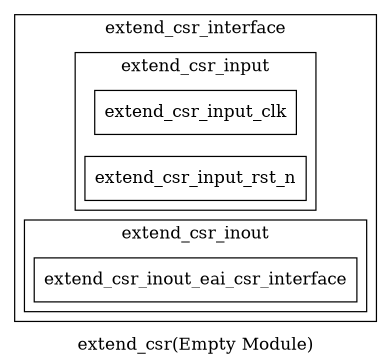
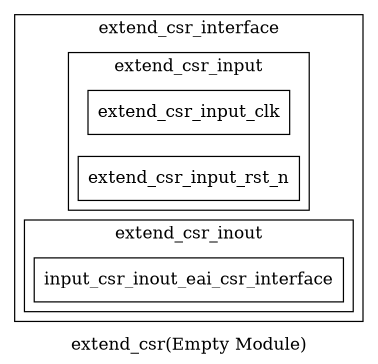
node "extend_csr_inout_eai_csr_interface": label "extend_csr_inout_eai_csr_interface" -> "input_csr_inout_eai_csr_interface"
